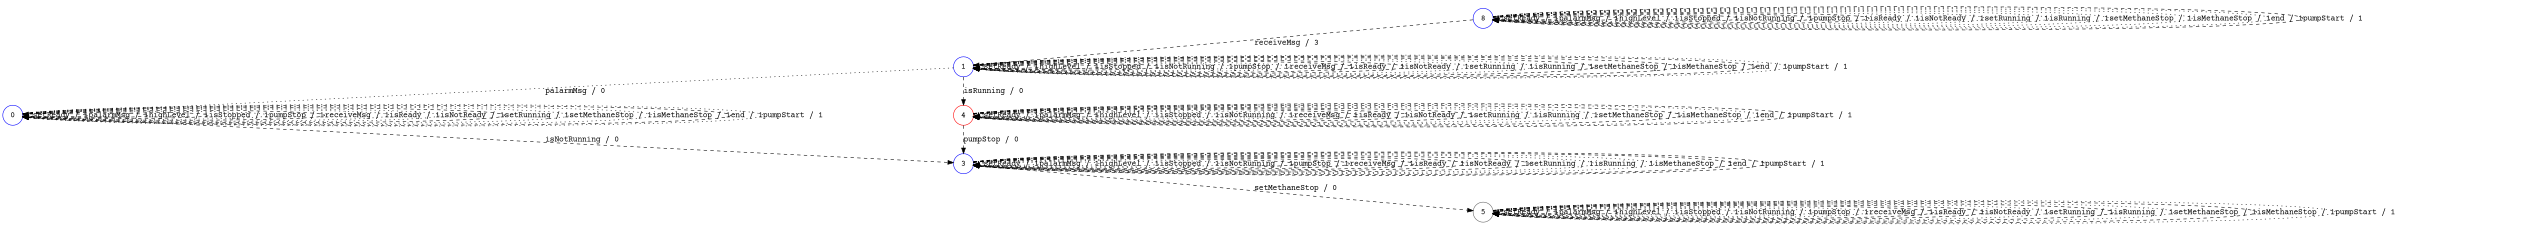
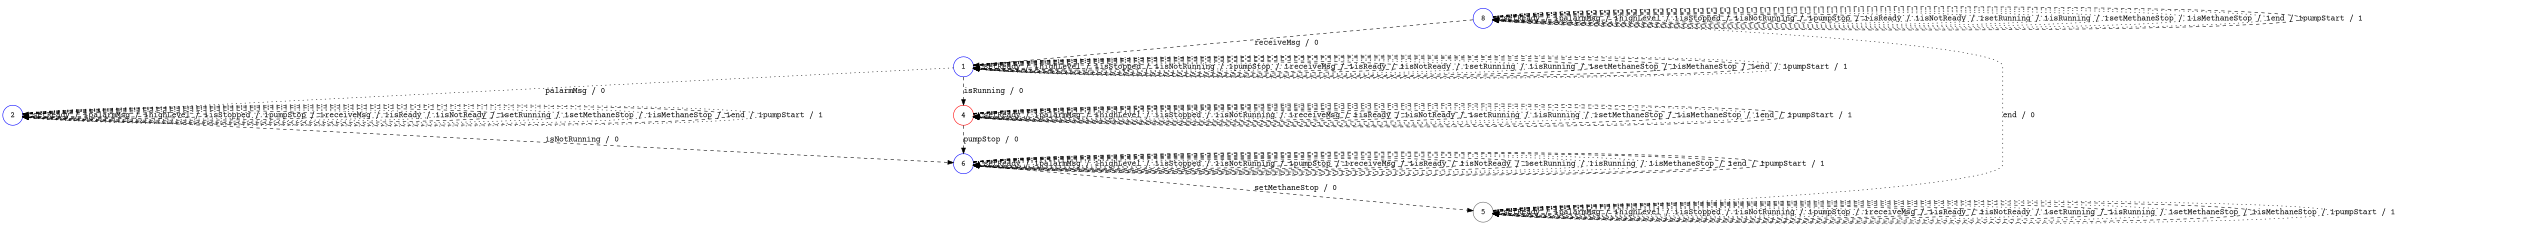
edge "8" -> "1": label "receiveMsg / 3" -> "receiveMsg / 0"
node "0": label "0" -> "2"
edge "5" -> "8": added, label "end / 0"
node "3": label "3" -> "6"
